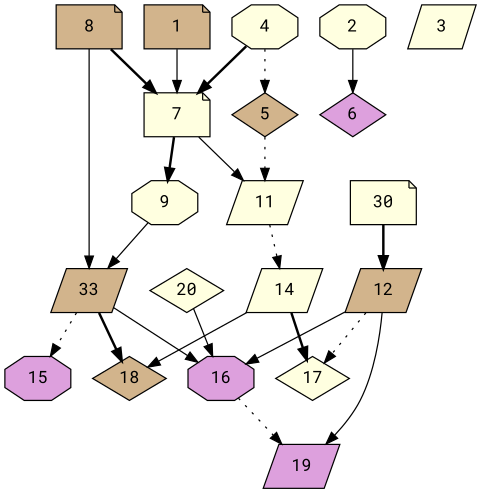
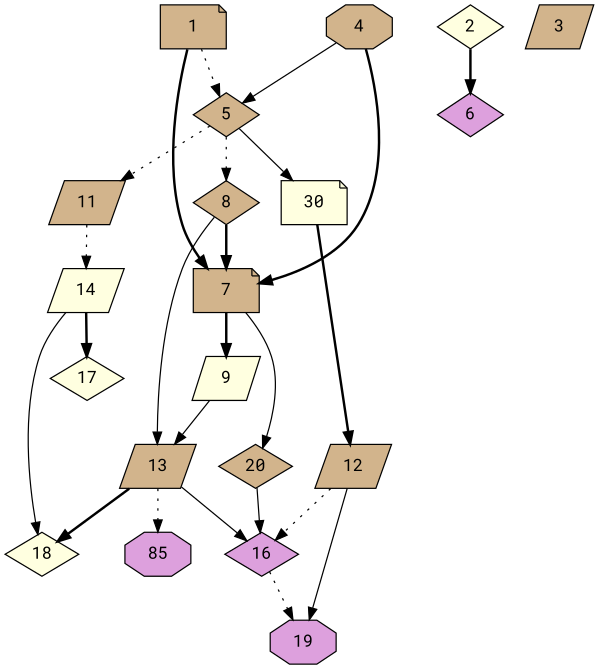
node "8": shape note -> diamond
node "4": fillcolor lightyellow -> tan
node "2": shape octagon -> diamond
node "3": fillcolor lightyellow -> tan
edge "1" -> "7": style solid -> bold
edge "4" -> "5": style dotted -> solid
edge "2" -> "6": style solid -> bold
edge "1" -> "5": added
node "7": fillcolor lightyellow -> tan
edge "5" -> "30": added
edge "5" -> "8": added
edge "7" -> "11": now "7" -> "20"
node "9": shape octagon -> parallelogram
node "11": fillcolor lightyellow -> tan
node "33": label "33" -> "13"
node "20": fillcolor lightyellow -> tan
edge "12" -> "16": style solid -> dotted
edge "12" -> "17": removed
node "15": label "15" -> "85"
node "18": fillcolor tan -> lightyellow
node "16": shape octagon -> diamond
node "19": shape parallelogram -> octagon
